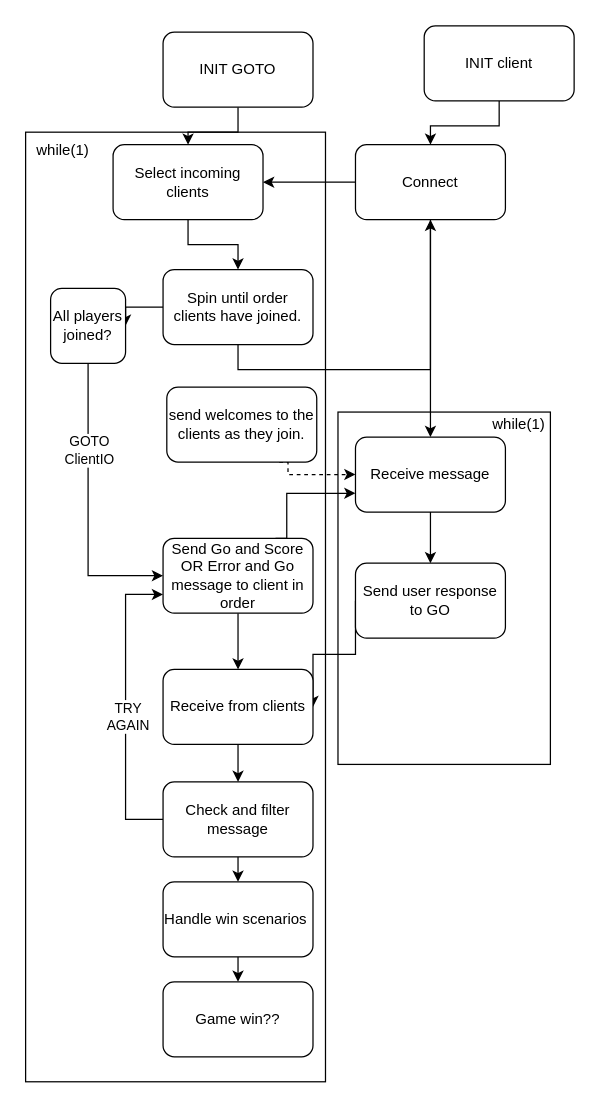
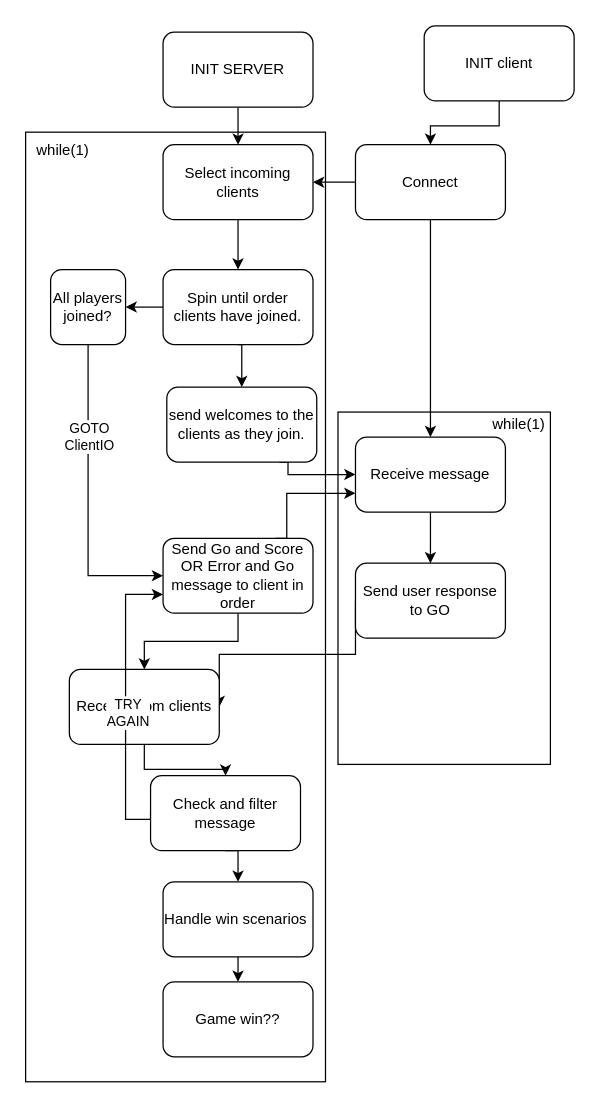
node "INIT GOTO": label "INIT GOTO" -> "INIT SERVER"
node "Select incoming clients": moved (188, 182) -> (238, 182)
node "All players joined?": moved (88, 326) -> (88, 307)
edge "Spin until order clients have joined." -> "Connect": now "Spin until order clients have joined." -> "send welcomes to the clients as they join."
edge "send welcomes to the clients as they join." -> "Receive message": style dashed -> solid
node "Receive from clients": moved (238, 707) -> (144, 707)
node "Check and filter message": moved (238, 819) -> (226, 813)
